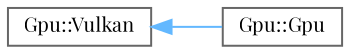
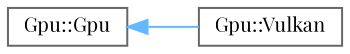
edge "Gpu::Gpu" -> "Gpu::Vulkan": reversed
